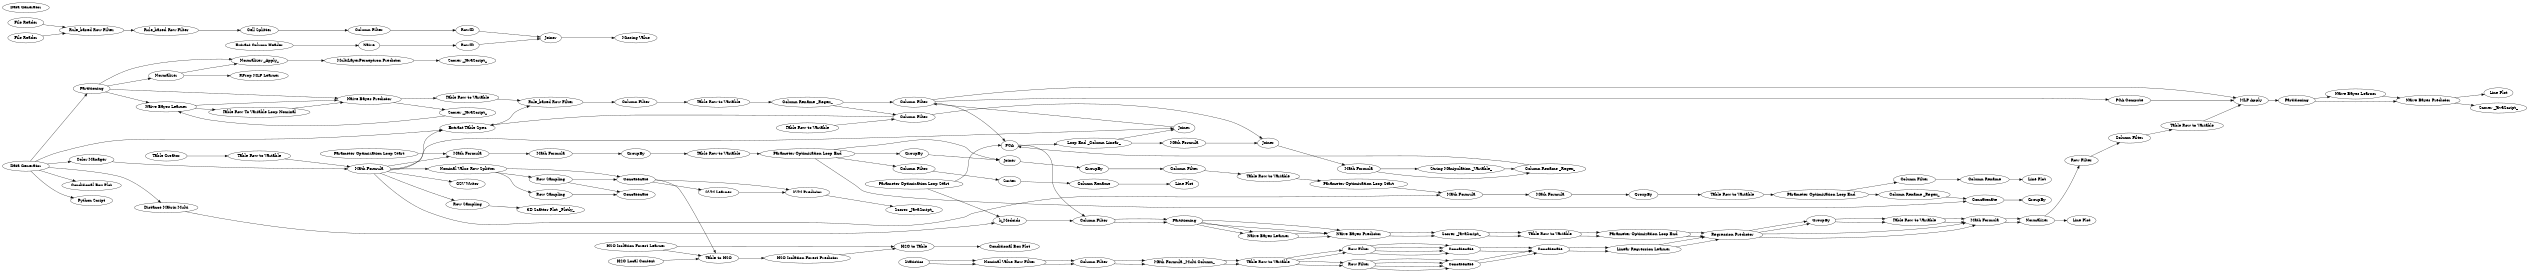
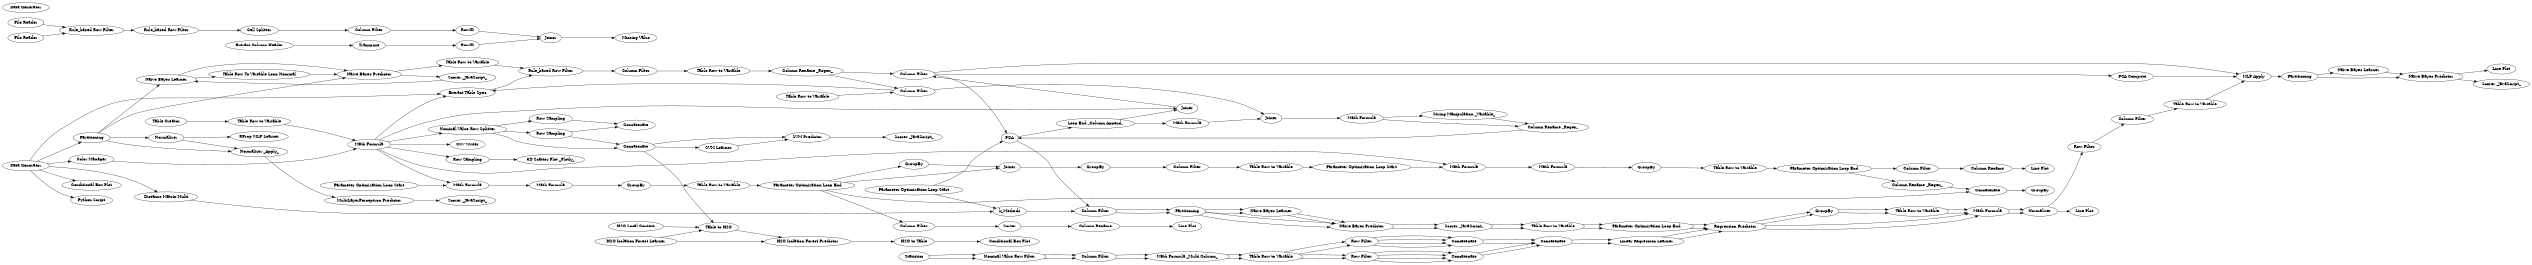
node "Naive": label "Naive" -> "Transpose"
node "Loop End _Column Linear_": label "Loop End _Column Linear_" -> "Loop End _Column Append_"
edge "H2O Isolation Forest Learner" -> "H2O to Table": now "H2O Isolation Forest Learner" -> "H2O Isolation Forest Predictor"
